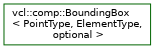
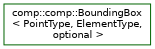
node "vcl::comp::BoundingBox < PointType, ElementType, optional >": label "vcl::comp::BoundingBox < PointType, ElementType, optional >" -> "comp::comp::BoundingBox < PointType, ElementType, optional >"
